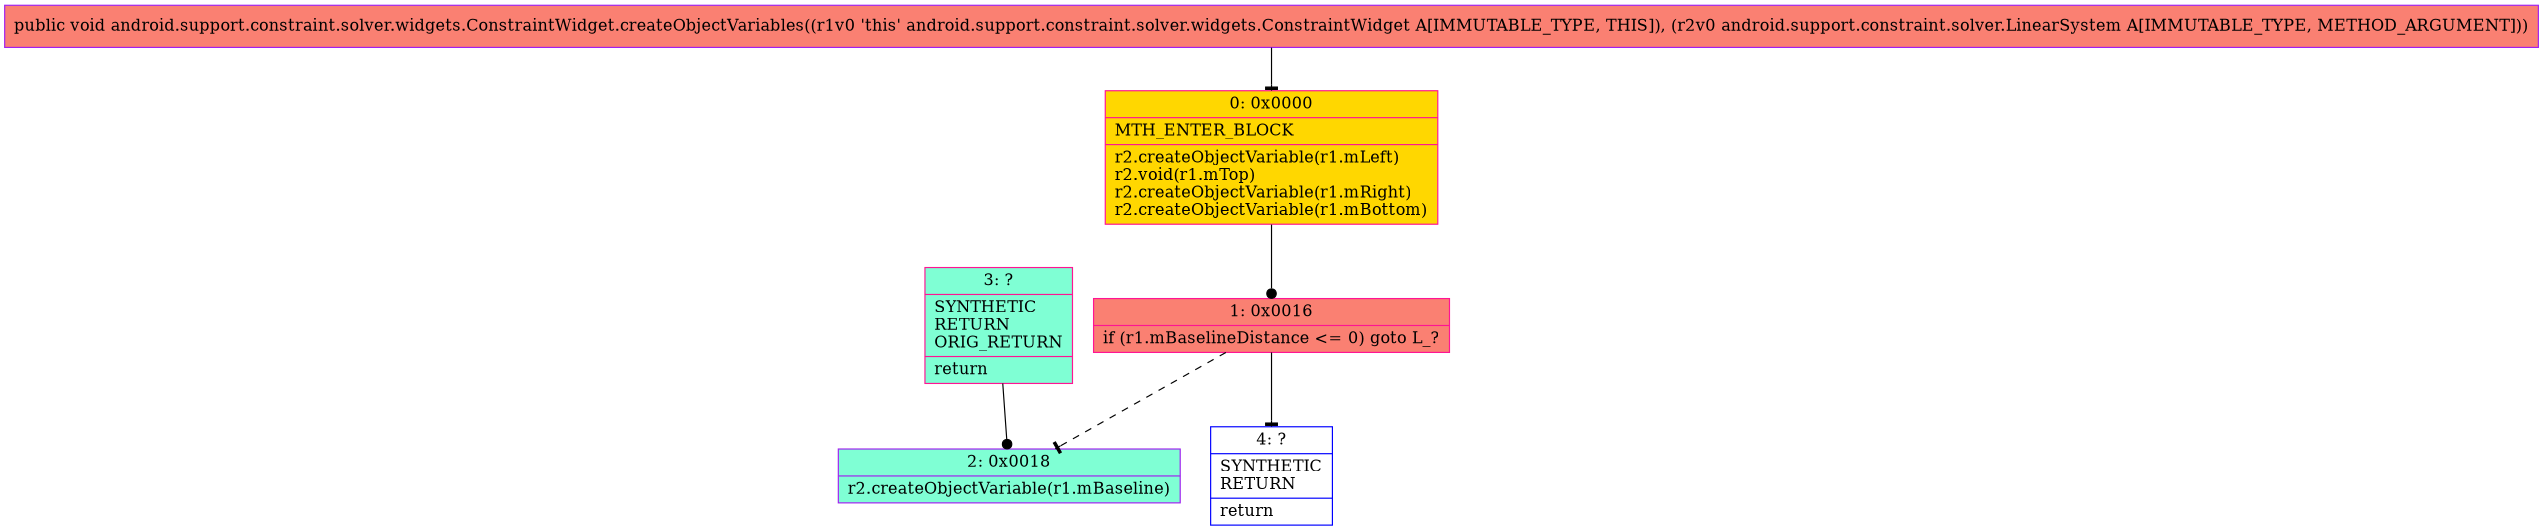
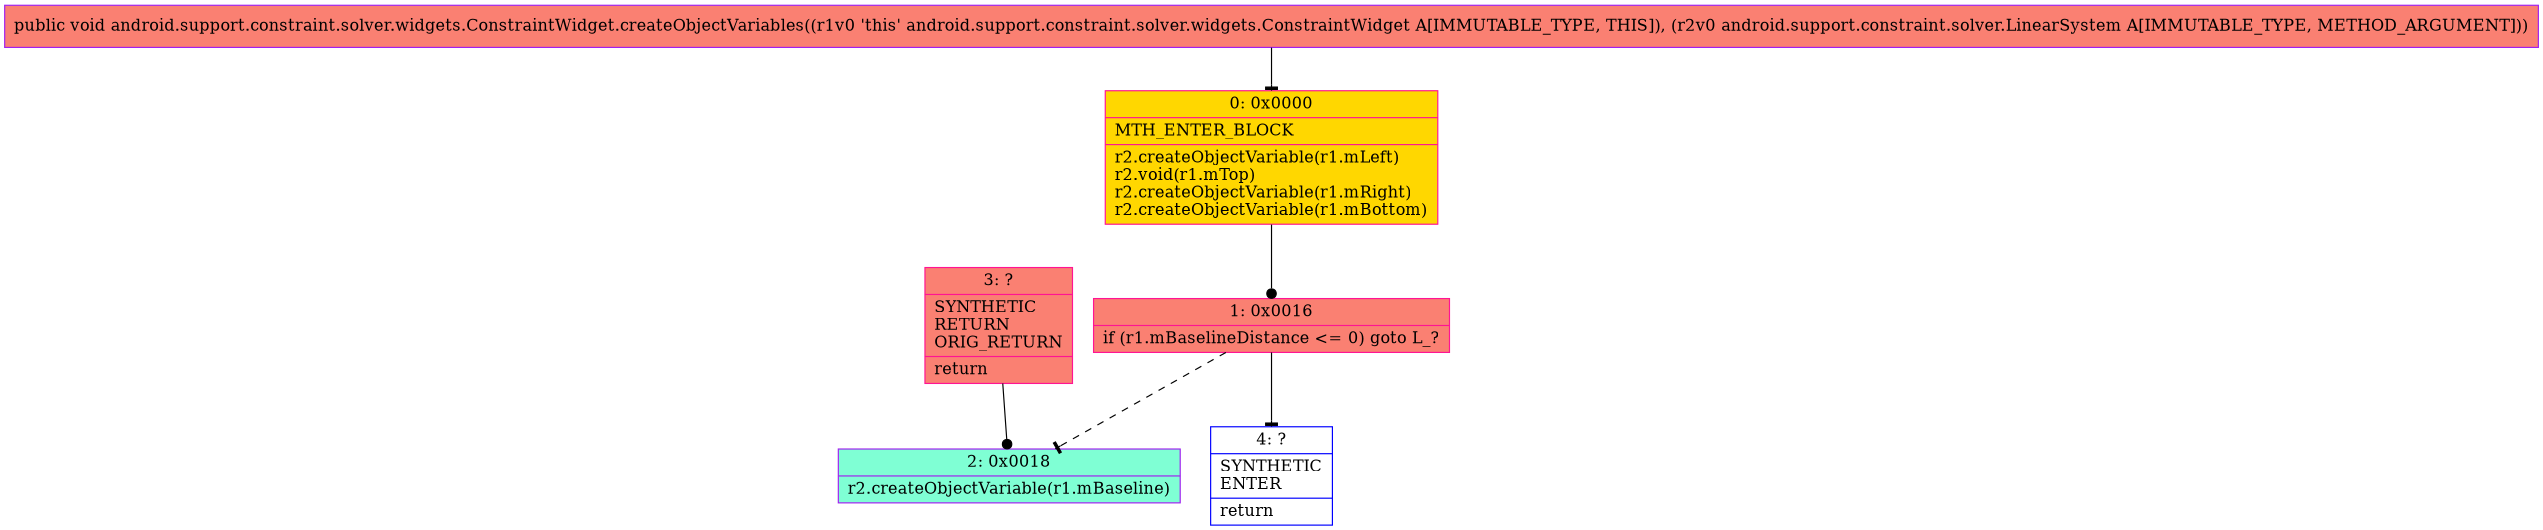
node "3: ?": fillcolor aquamarine -> salmon
node "4: ?": text "RETURN" -> "ENTER"
